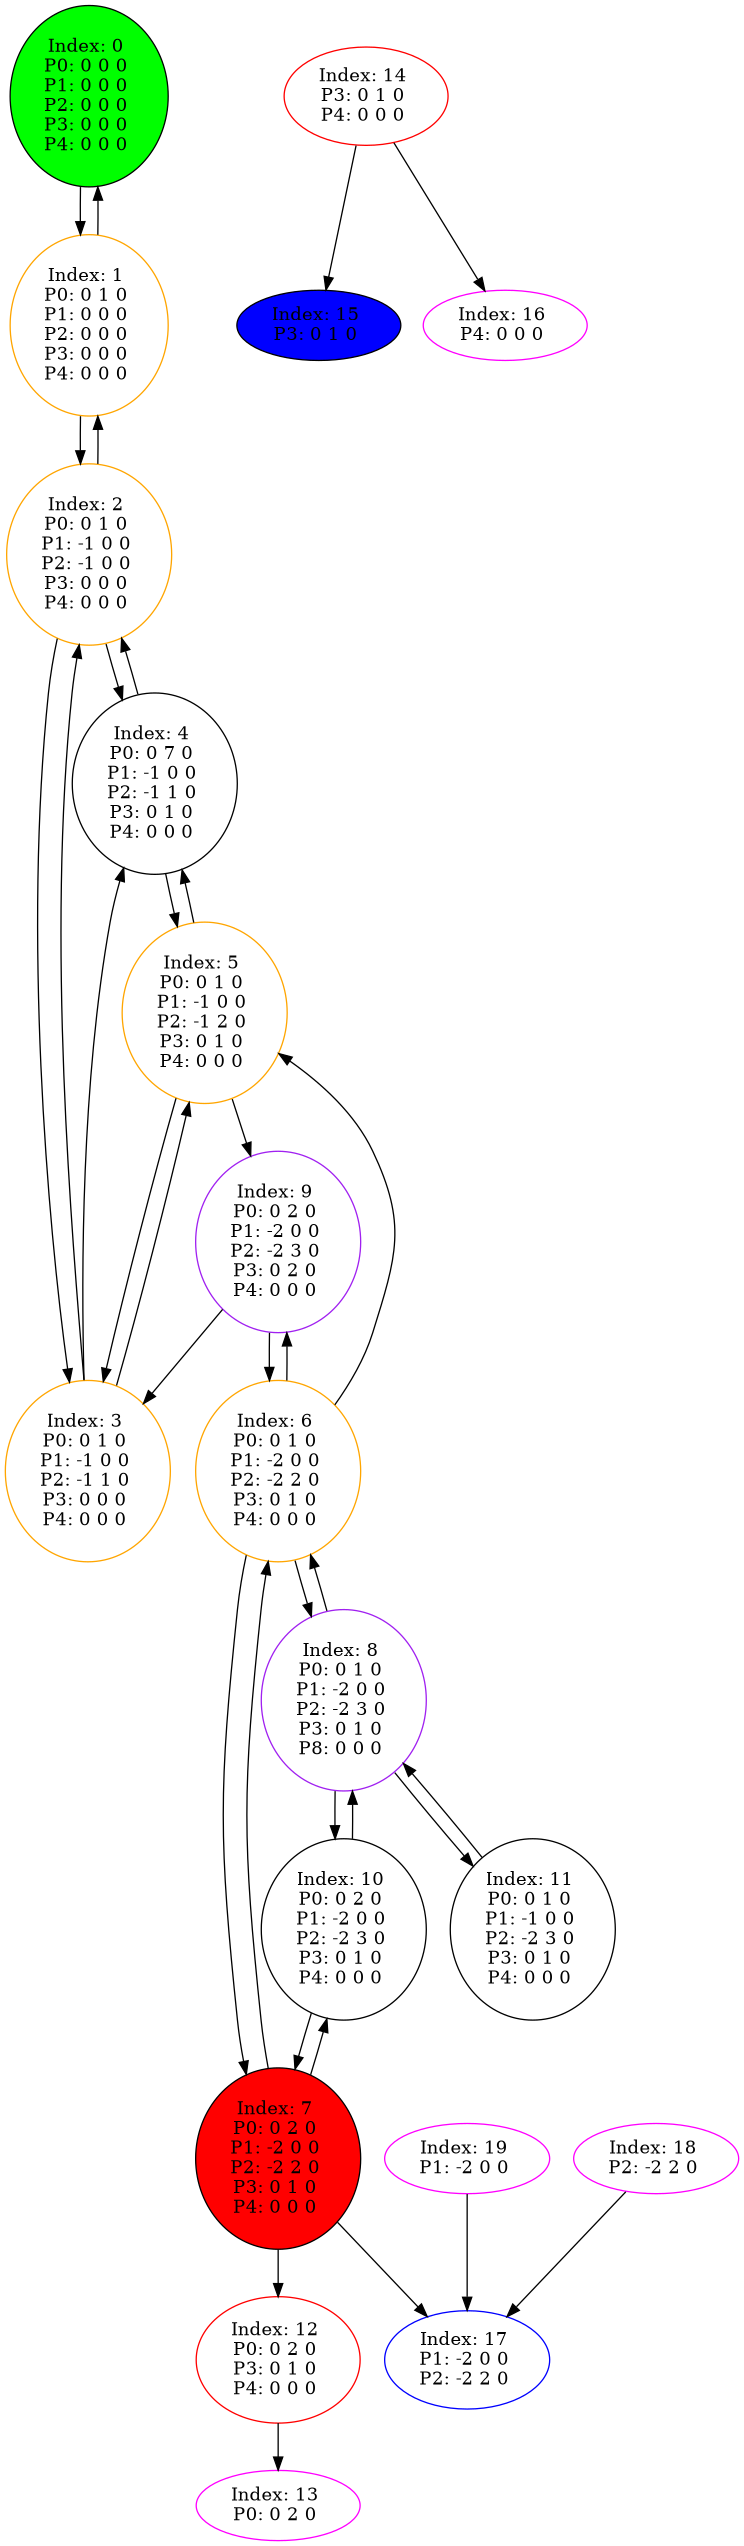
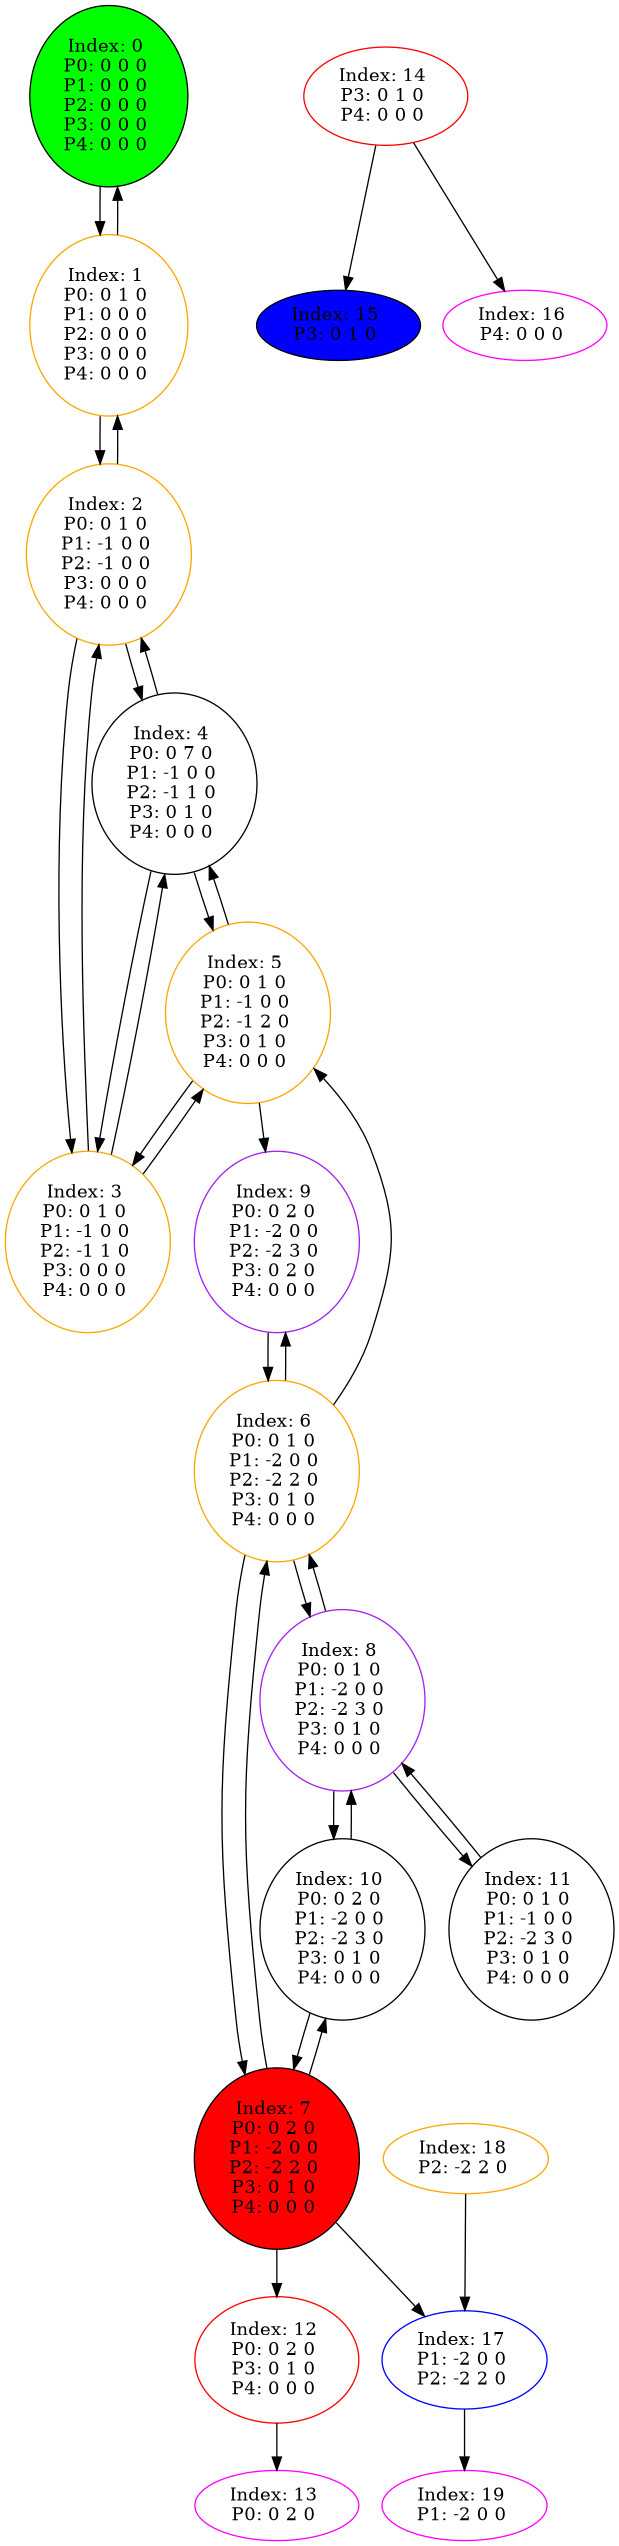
edge "Index: 9 P0: 0 2 0 P1: -2 0 0 P2: -2 3 0 P3: 0 2 0 P4: 0 0 0" -> "Index: 3 P0: 0 1 0 P1: -1 0 0 P2: -1 1 0 P3: 0 0 0 P4: 0 0 0": now "Index: 4 P0: 0 7 0 P1: -1 0 0 P2: -1 1 0 P3: 0 1 0 P4: 0 0 0" -> "Index: 3 P0: 0 1 0 P1: -1 0 0 P2: -1 1 0 P3: 0 0 0 P4: 0 0 0"
node "Index: 8 P0: 0 1 0 P1: -2 0 0 P2: -2 3 0 P3: 0 1 0 P8: 0 0 0": label "Index: 8 P0: 0 1 0 P1: -2 0 0 P2: -2 3 0 P3: 0 1 0 P8: 0 0 0" -> "Index: 8 P0: 0 1 0 P1: -2 0 0 P2: -2 3 0 P3: 0 1 0 P4: 0 0 0"
node "Index: 18 P2: -2 2 0": color fuchsia -> orange
edge "Index: 19 P1: -2 0 0" -> "Index: 17 P1: -2 0 0 P2: -2 2 0": reversed
